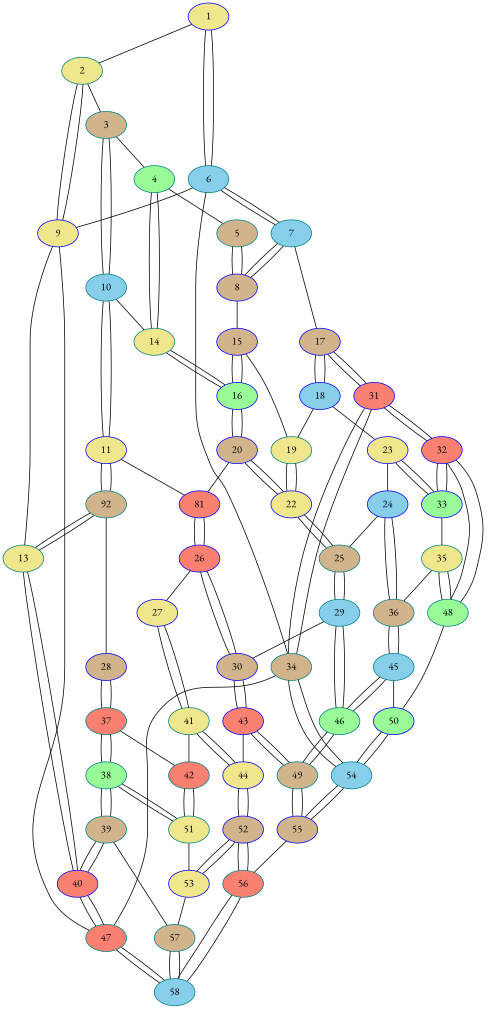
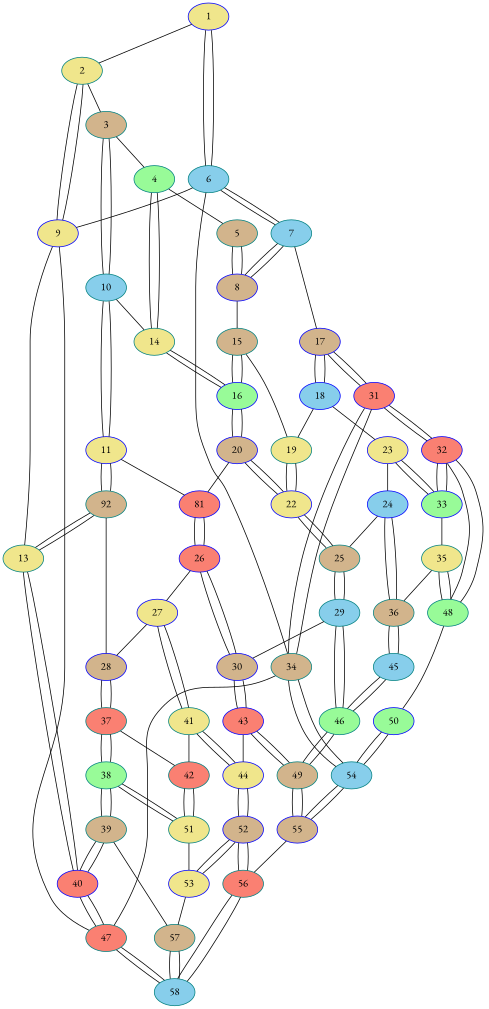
node "15": color blue -> teal
edge "27" -- "28": added
edge "45" -- "50": removed
